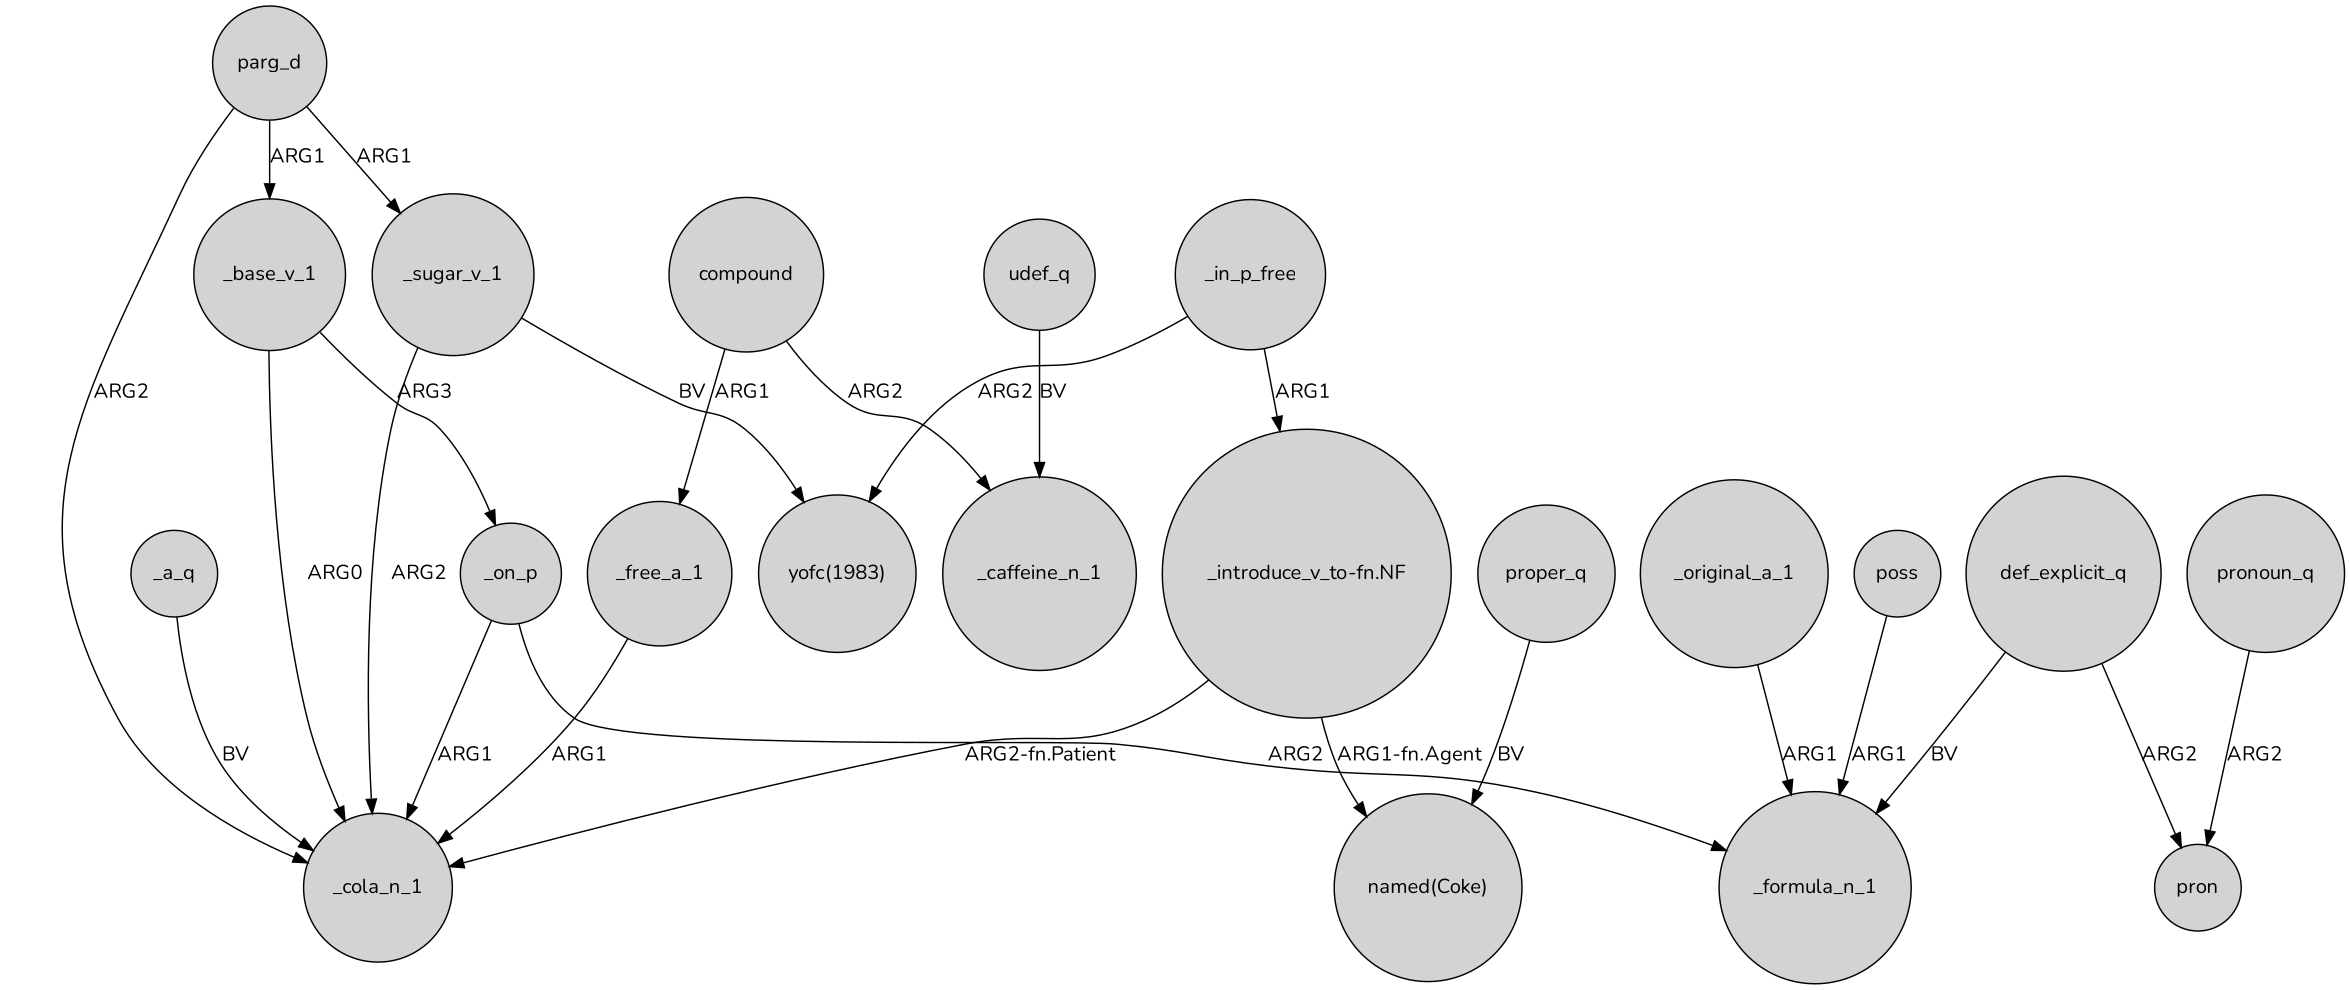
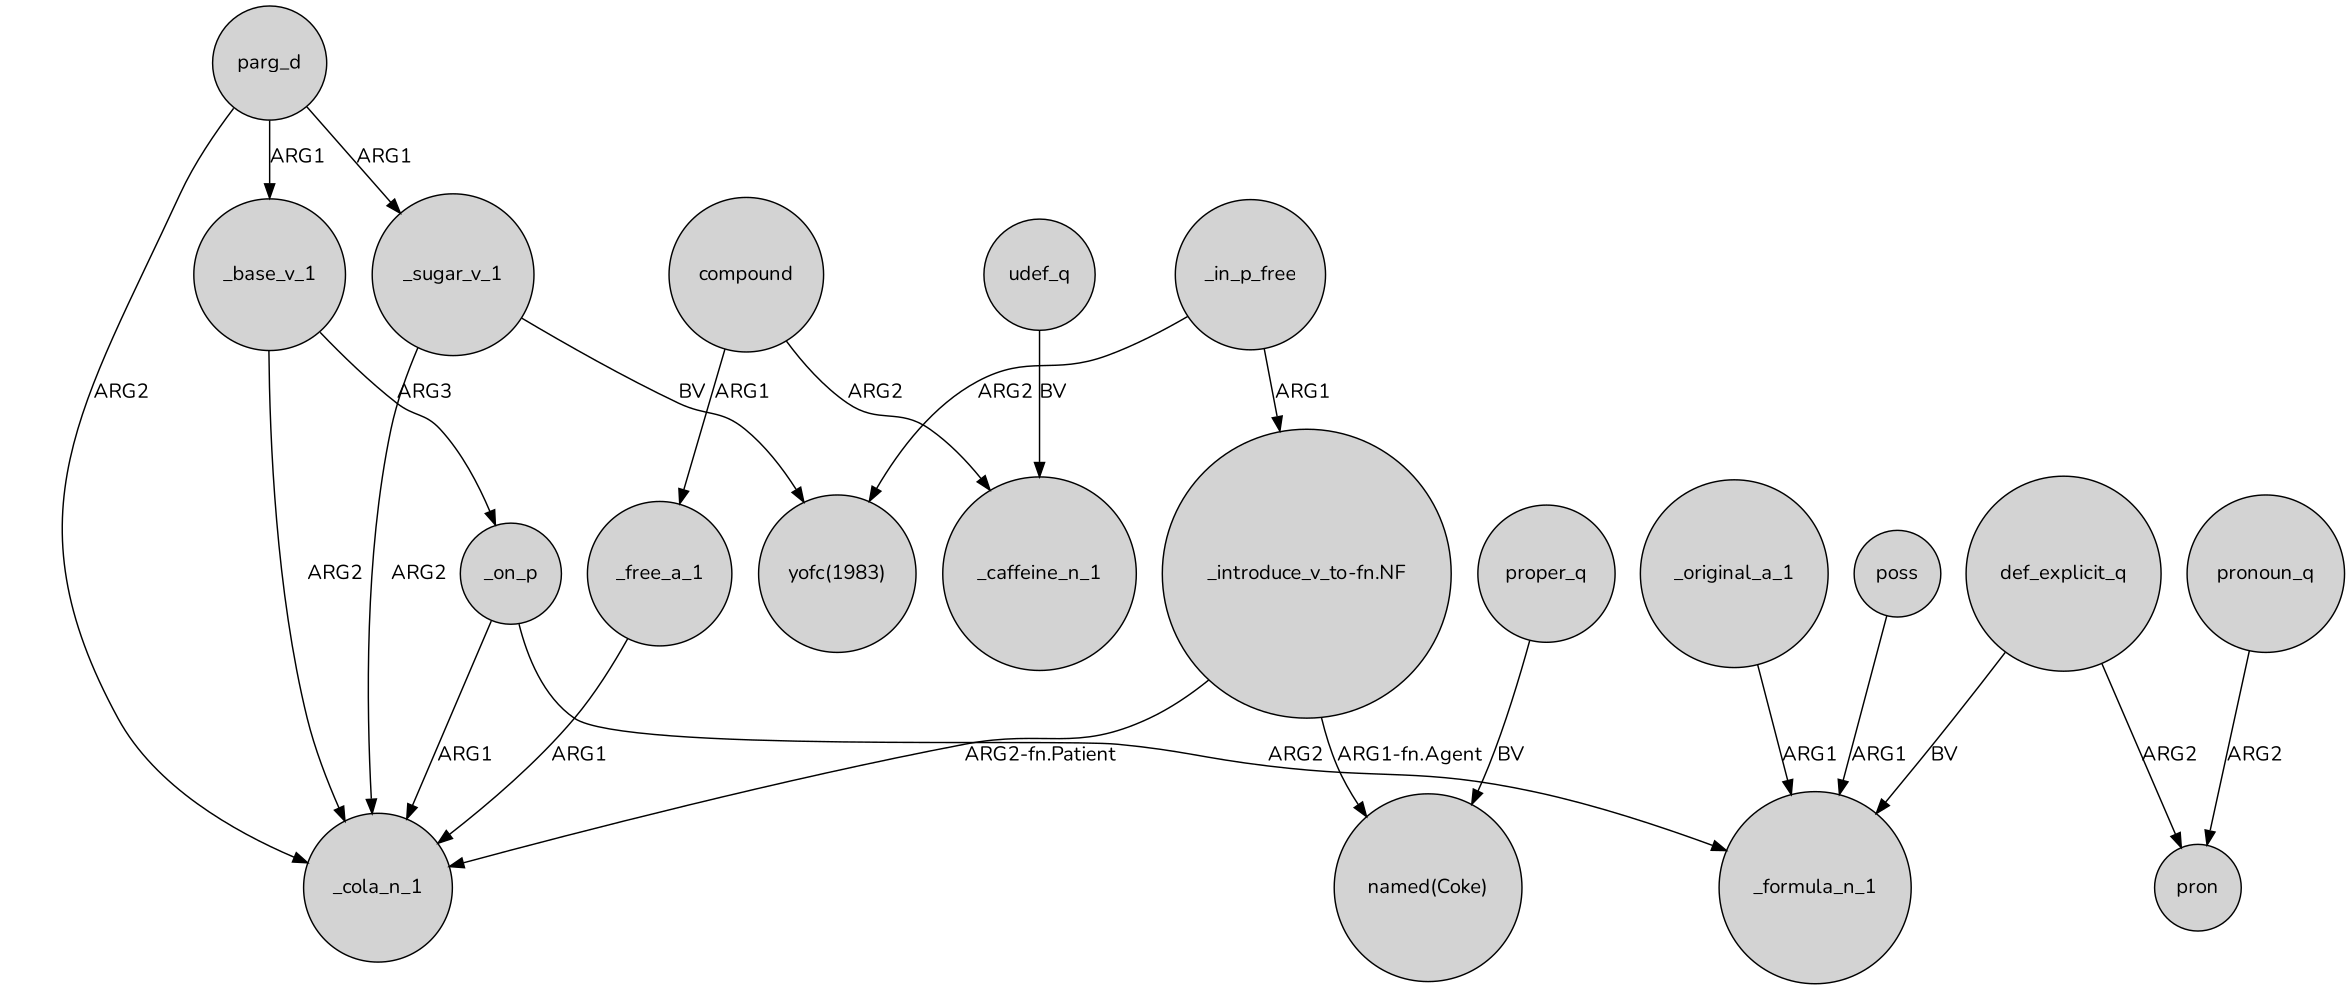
node "_a_q": removed
edge "_base_v_1" -> "_cola_n_1": label "ARG0" -> "ARG2"
